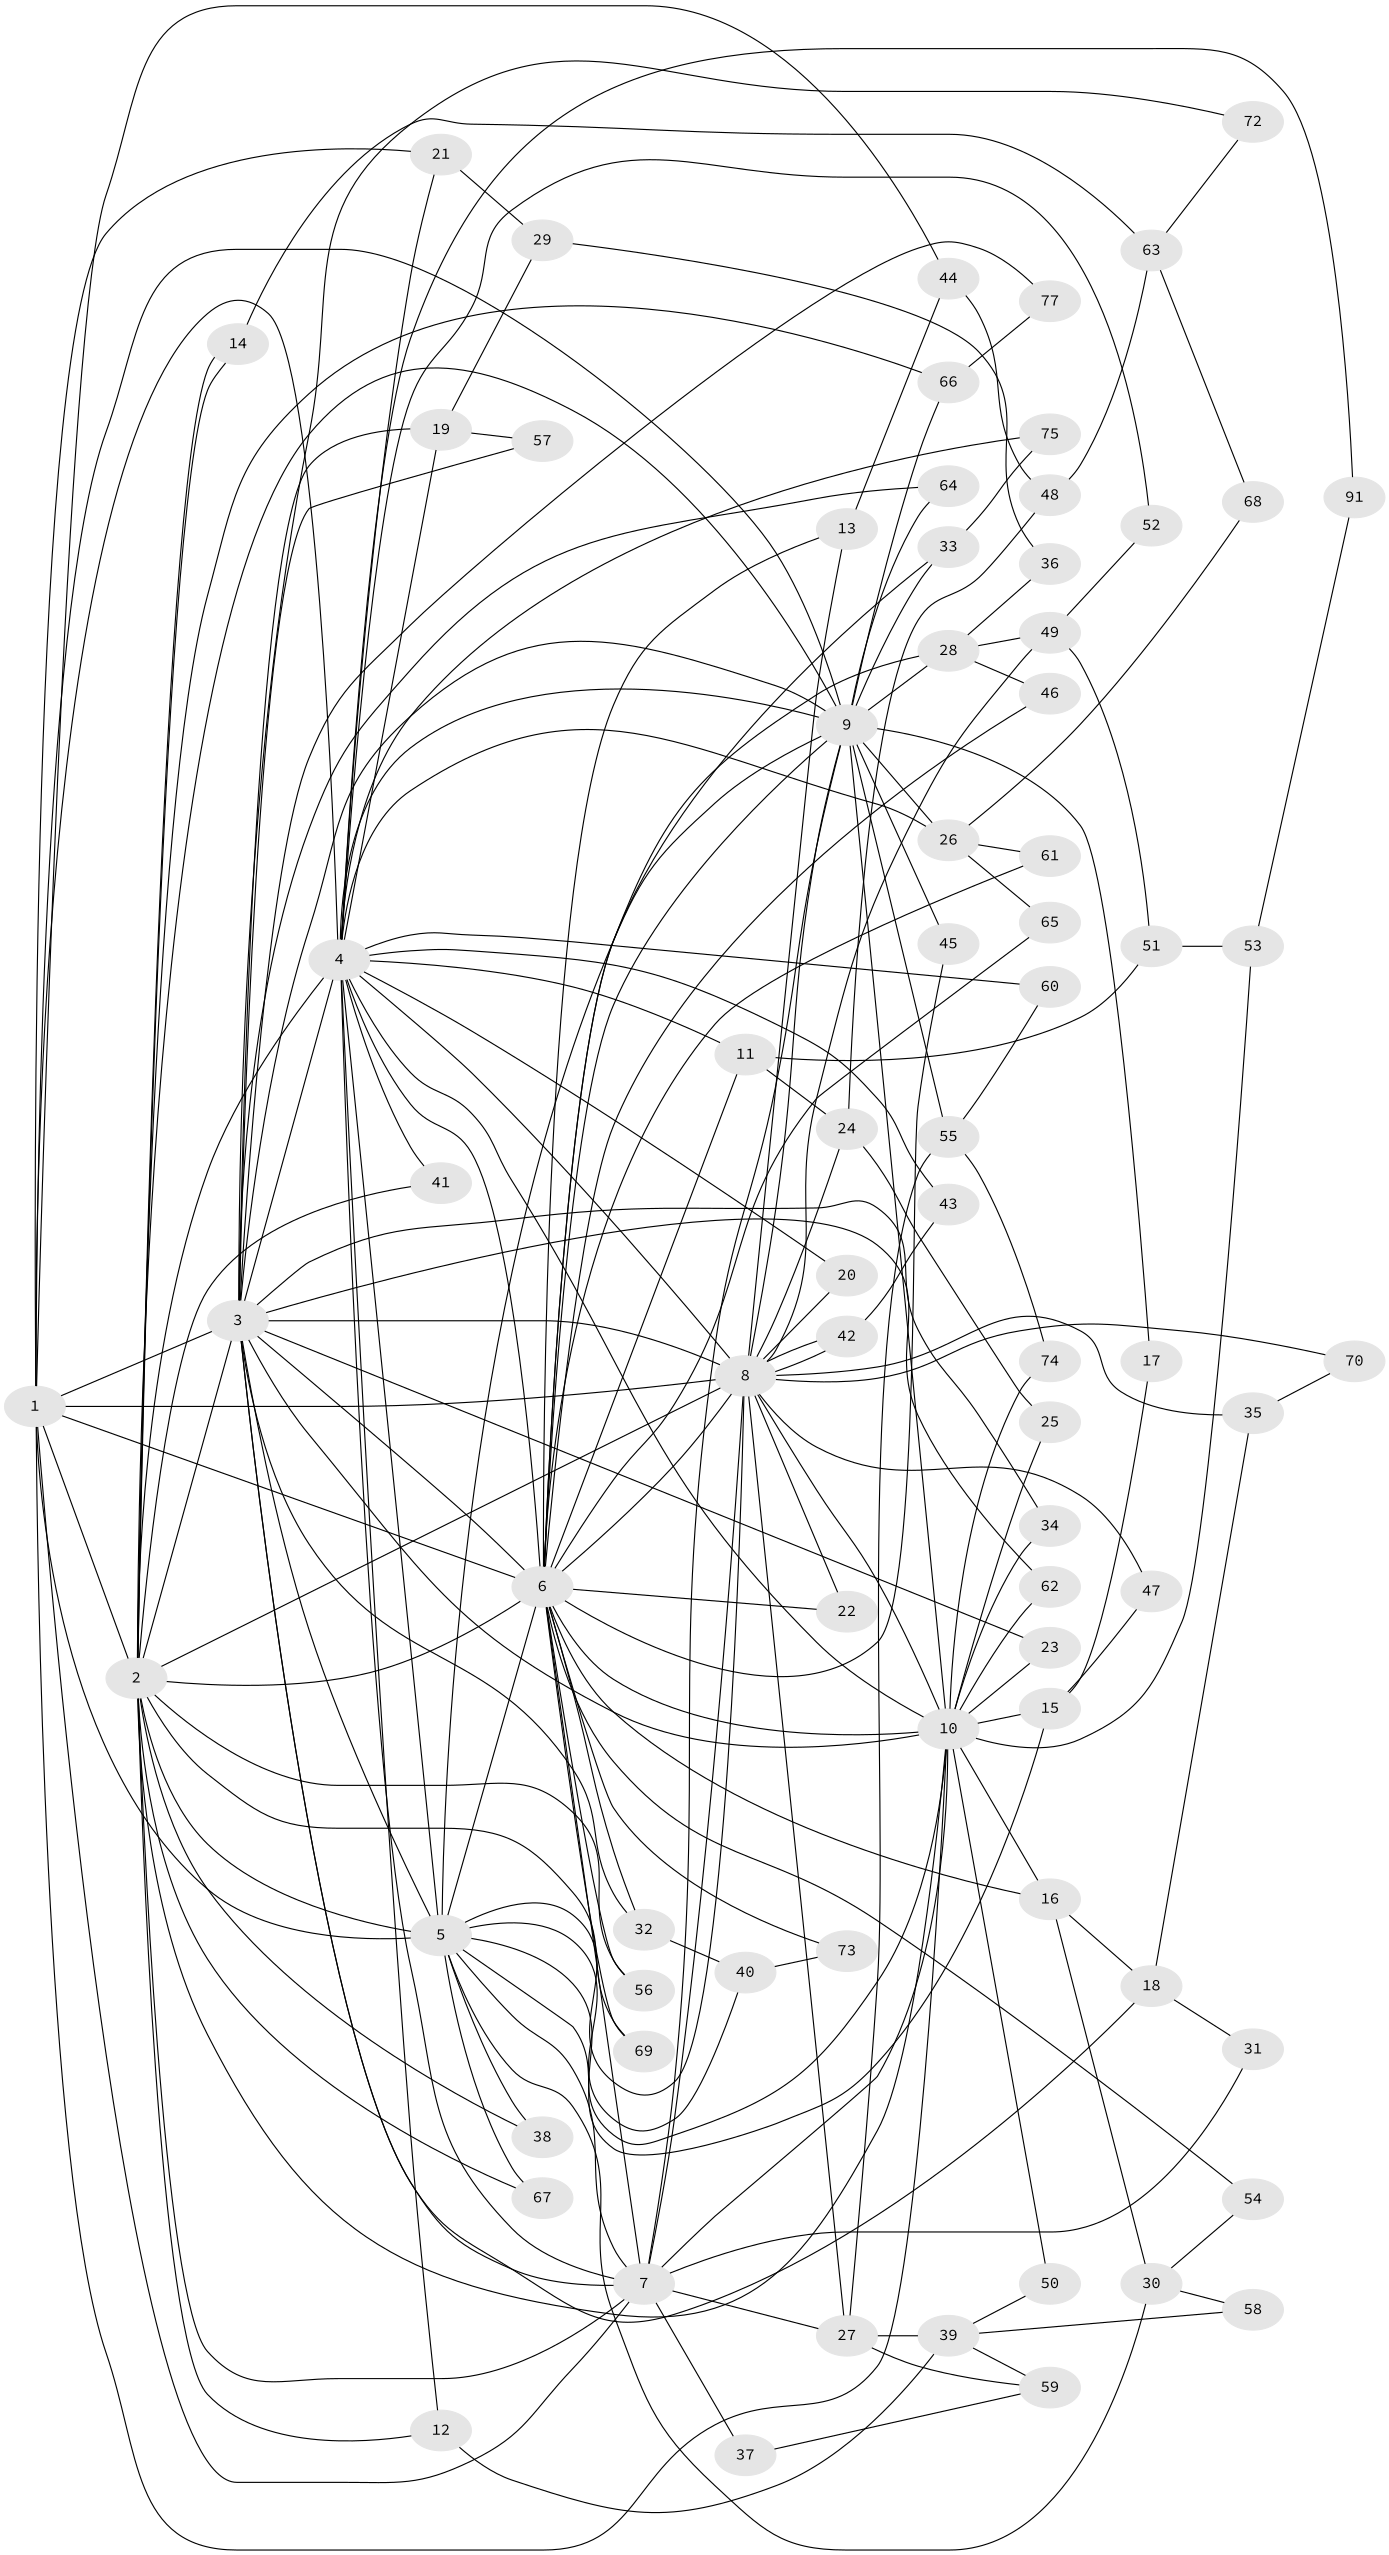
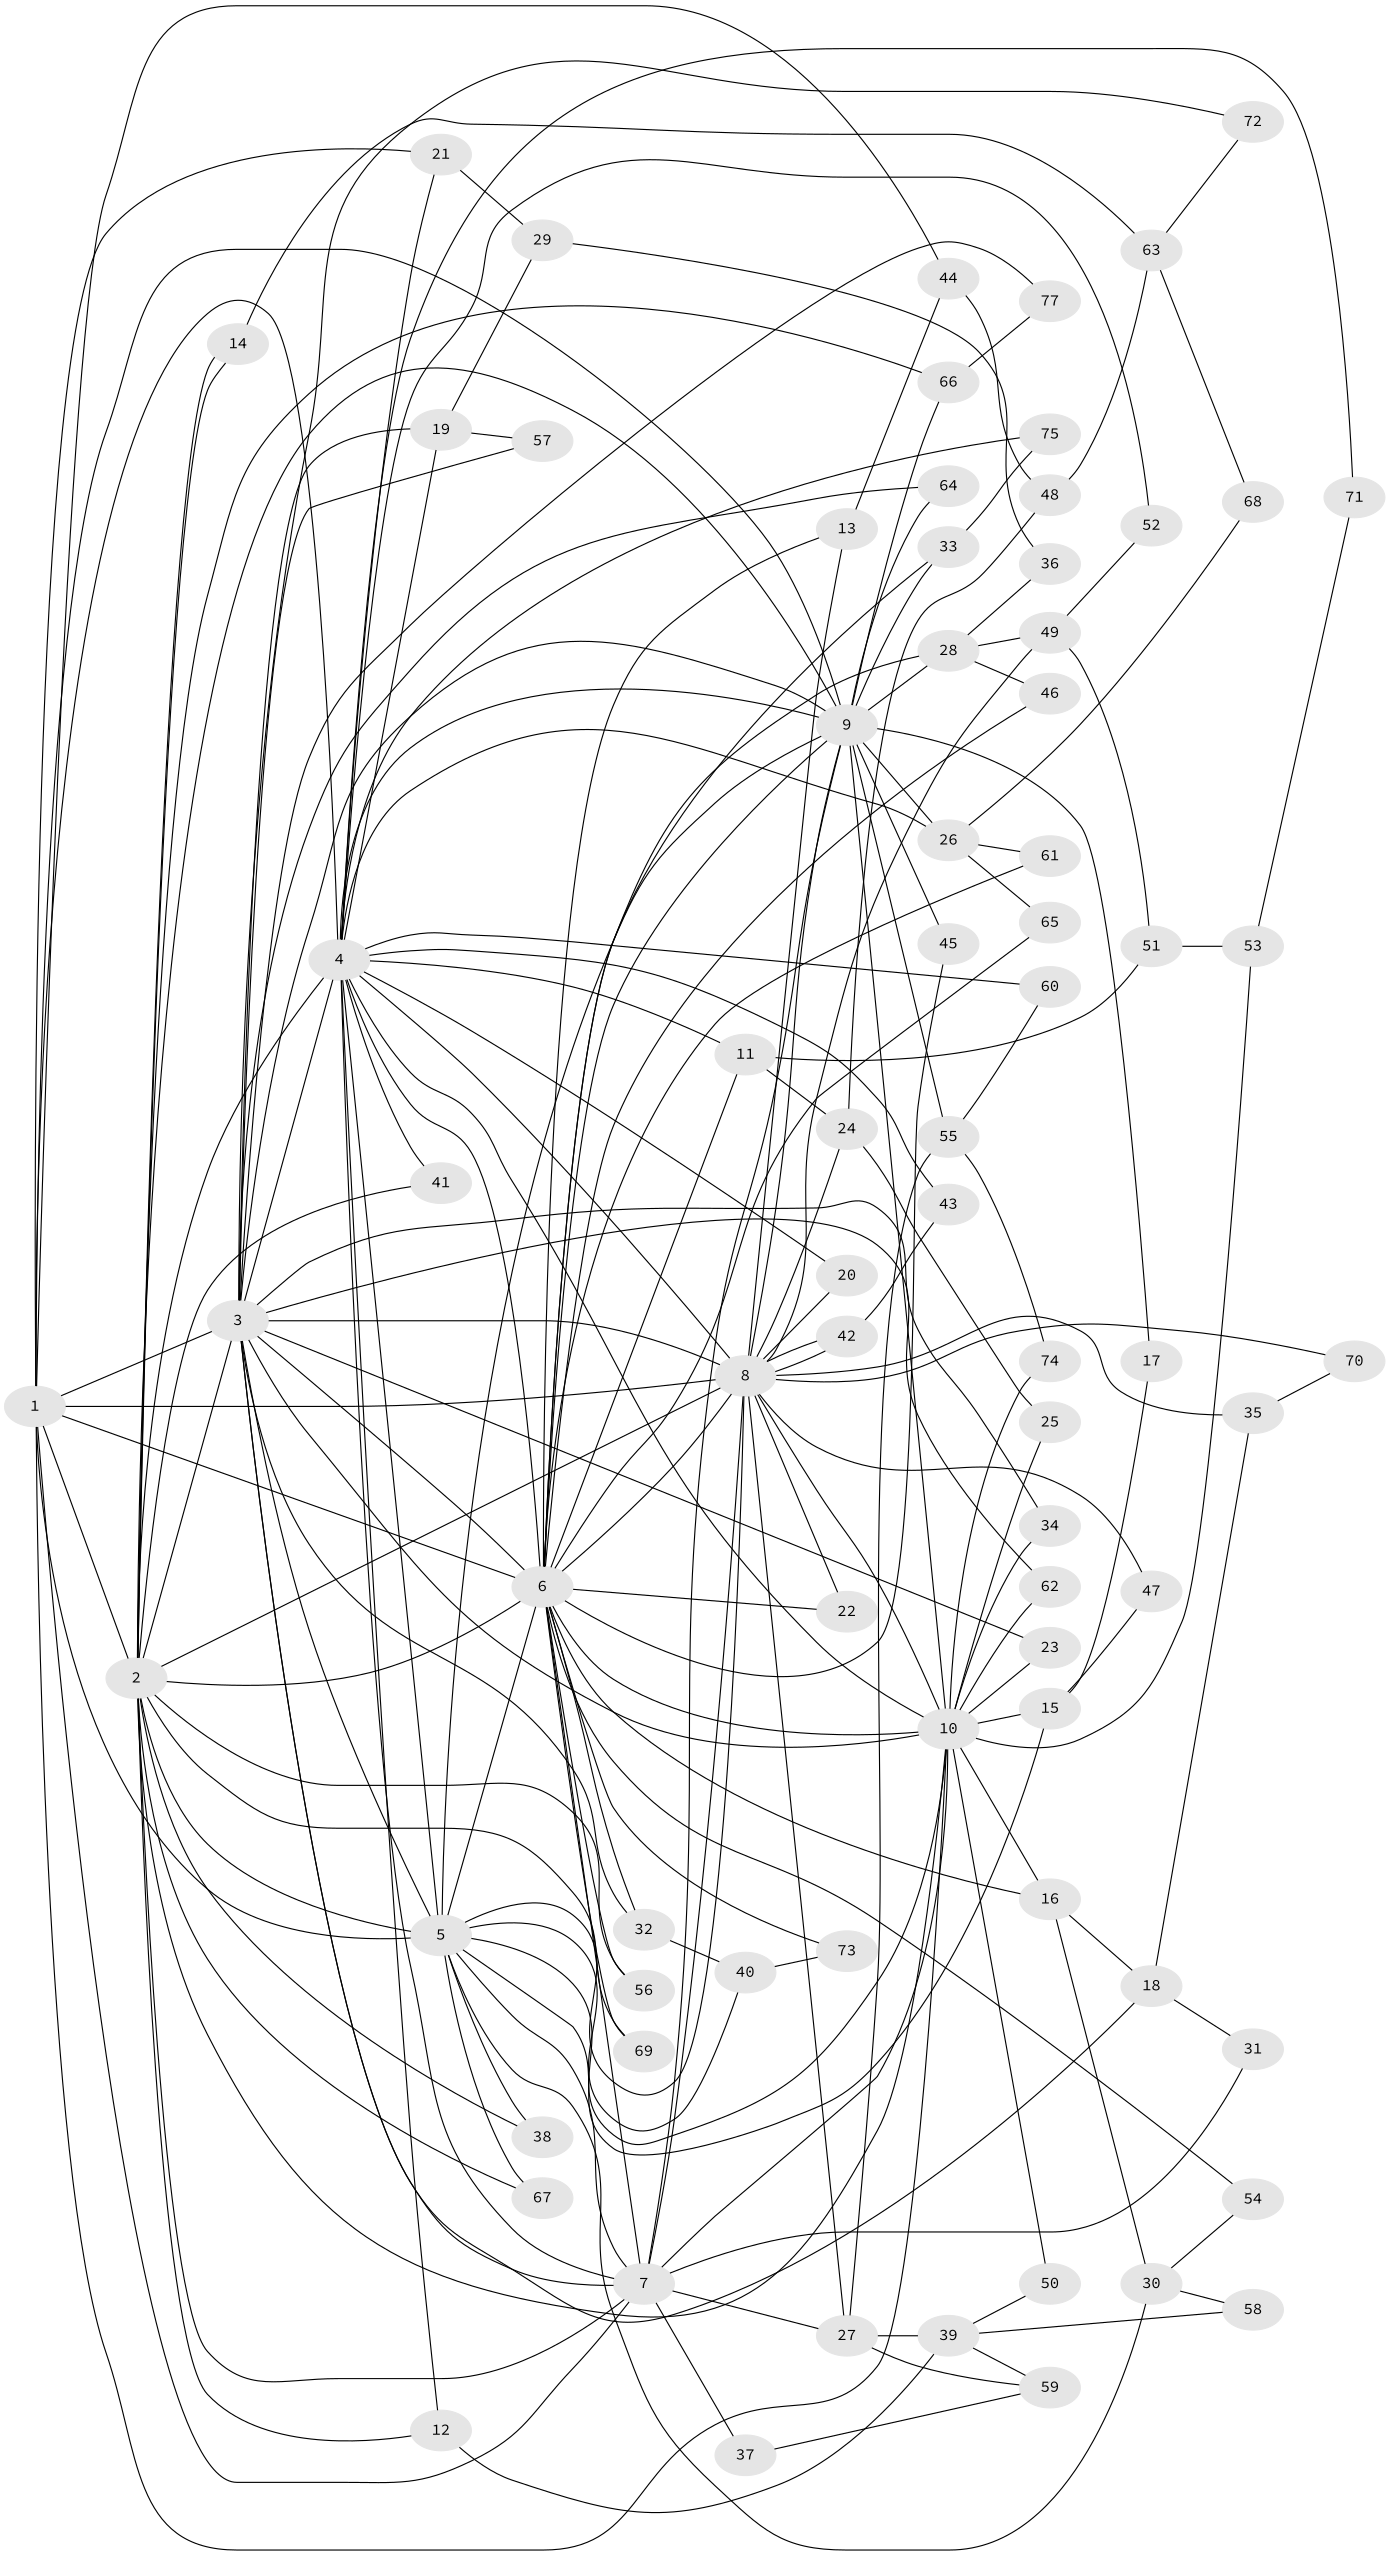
node "91": label "91" -> "71"
